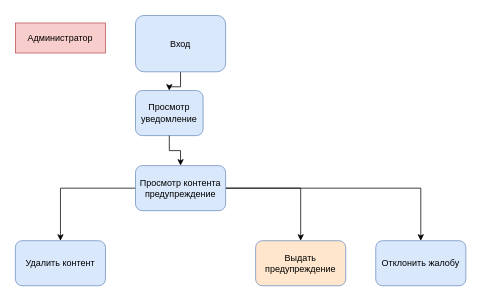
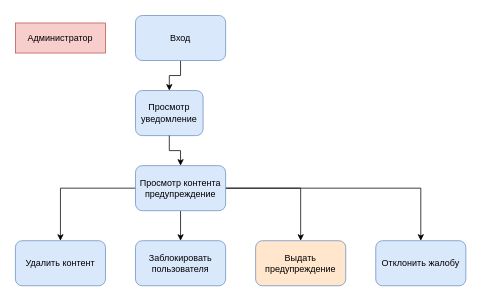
node "Вход": size 90x56 -> 90x45
edge "Просмотр контента предупреждение" -> "Заблокировать пользователя": added
node "Заблокировать пользователя": added
